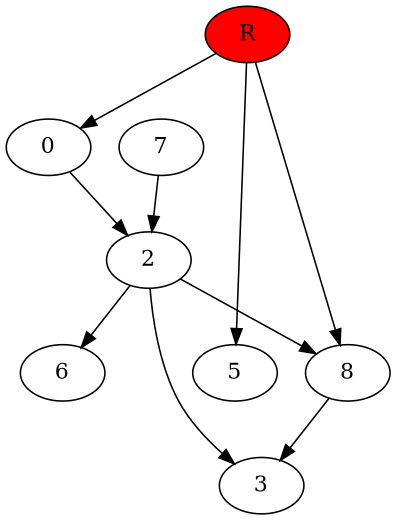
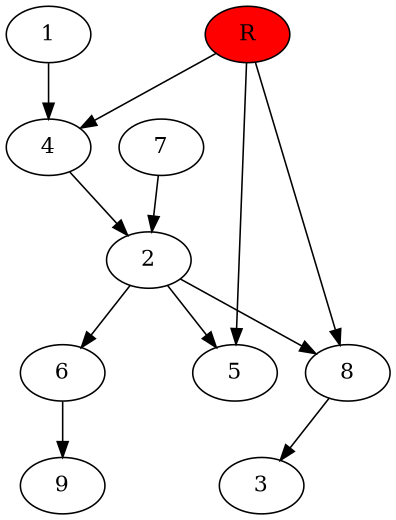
node "1": added
node "0": label "0" -> "4"
edge "2" -> "3": now "2" -> "5"
node "9": added
